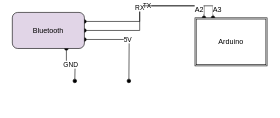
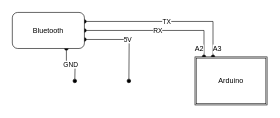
node "Bluetooth": fillcolor #e1d5e7 -> #ffffff
node "Arduino": moved (231, 42) -> (231, 81)
